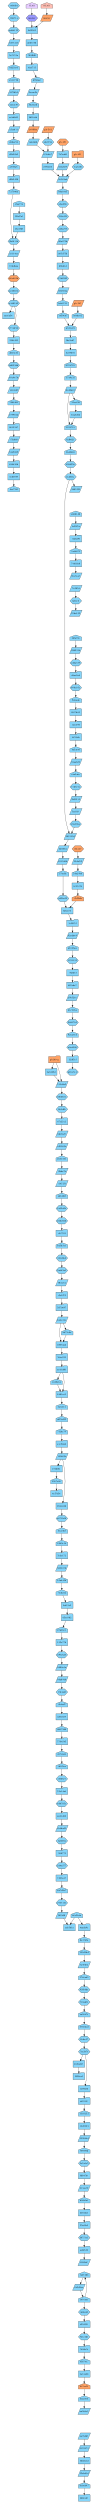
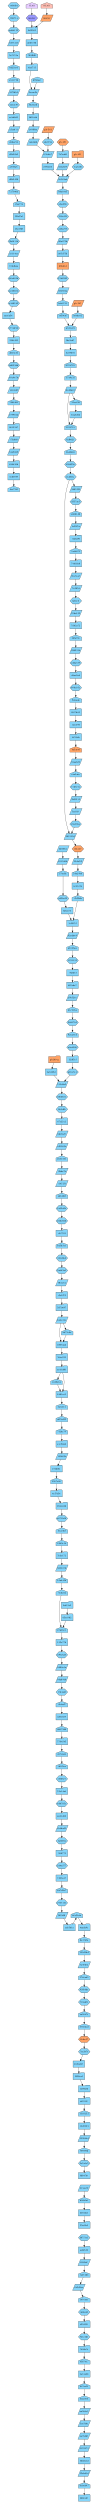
edge "41af713" -> "d950ee3": now "41af713" -> "2aaacfb"
node "249f0be": fillcolor #ffa366 -> #85d5fa
edge "727b40a" -> "9b00116": now "727b40a" -> "cfea776"
node "8ffeb1d": fillcolor #85d5fa -> #ffa366
node "b8c009d": fillcolor #ffa366 -> #85d5fa
edge "e168542" -> "f774b98": now "aac6a54" -> "f774b98"
node "d357ae5": added
edge "98c7467" -> "f7e3834": added
node "7d02a72": added
node "8a5ae4f": fillcolor #85d5fa -> #ffa366
edge "905122d" -> "d6f0f64": now "905122d" -> "remote-"
node "63d3bfe": fillcolor #ffa366 -> #85d5fa
edge "63d3bfe" -> "f4fc273": now "63d3bfe" -> "1cf813f"
edge "gh200-g" -> "915d4a3": now "685c741" -> "915d4a3"
edge "08f442b" -> "8946538": now "4cf7654" -> "8946538"
edge "e7cbc84" -> "fe615a2": now "e7cbc84" -> "07685c1"
edge "b0c3b6a" -> "cab561a": reversed
node "1bfce57": fillcolor #85d5fa -> #ffa366
edge "71a2b76" -> "689f2f0": now "f828eaf" -> "689f2f0"
edge "8d84760" -> "5156c9f": removed
edge "33e0fe5" -> "db751a5": removed
edge "1491ee1" -> "ea254d4": now "01b9b43" -> "ea254d4"
node "847ce58": fillcolor #ffa366 -> #85d5fa
node "3ce560c": added
